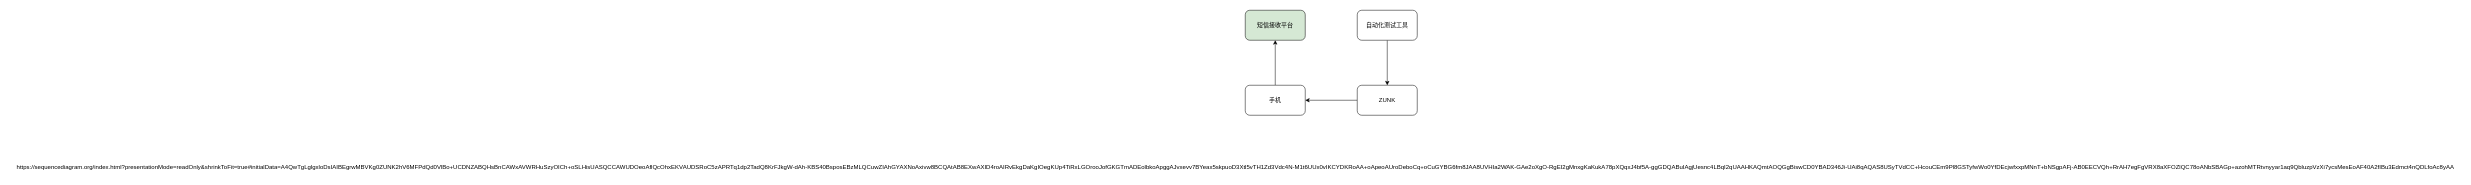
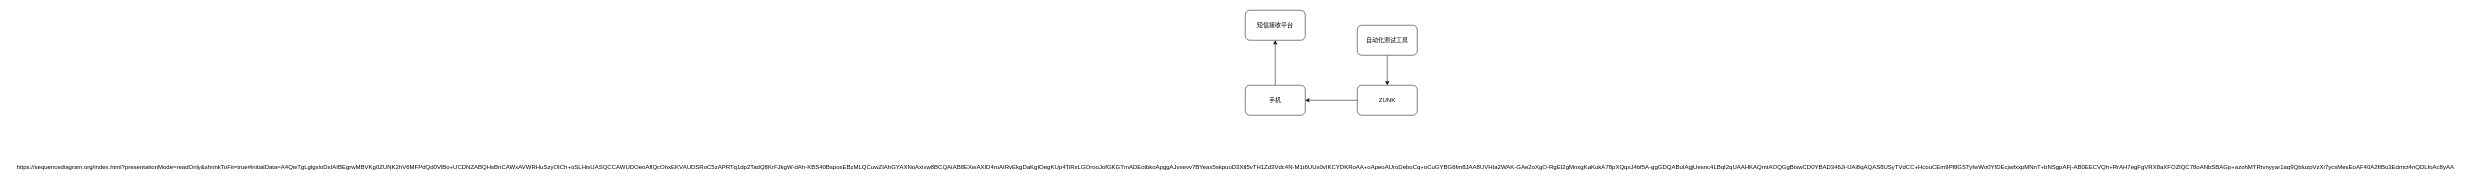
node "短信接收平台": fillcolor #d5e8d4 -> #ffffff
node "自动化测试工具": moved (1387, 25) -> (1387, 40)
